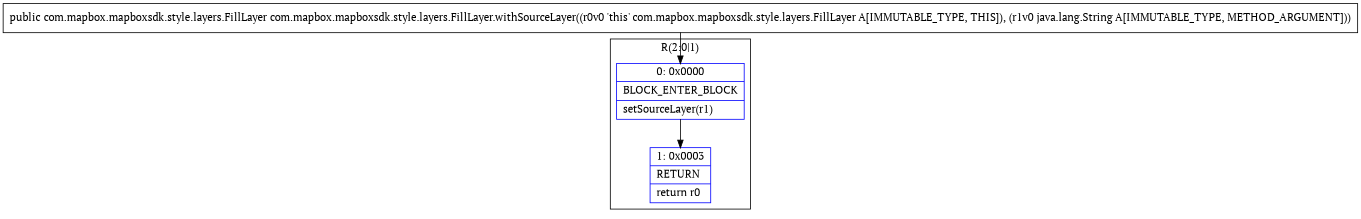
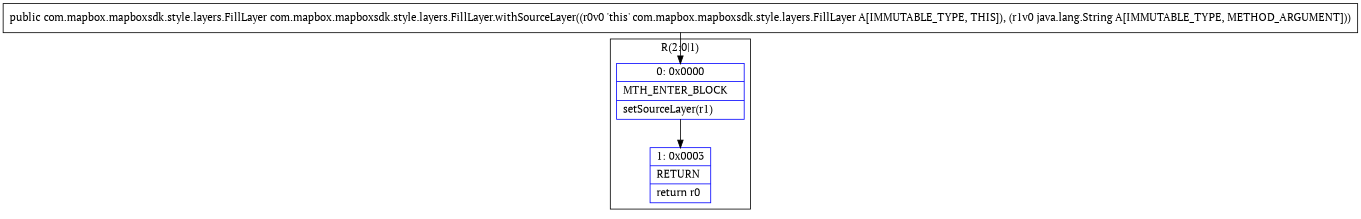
node "0: 0x0000": text "BLOCK_ENTER_BLOCK" -> "MTH_ENTER_BLOCK"
